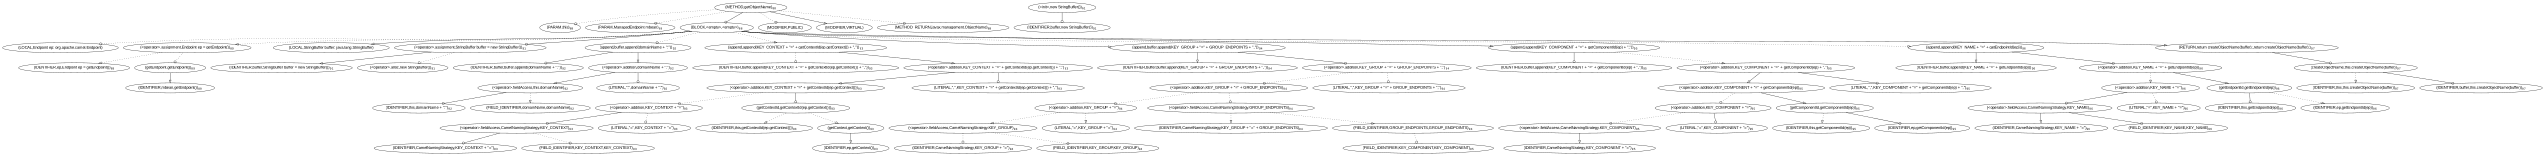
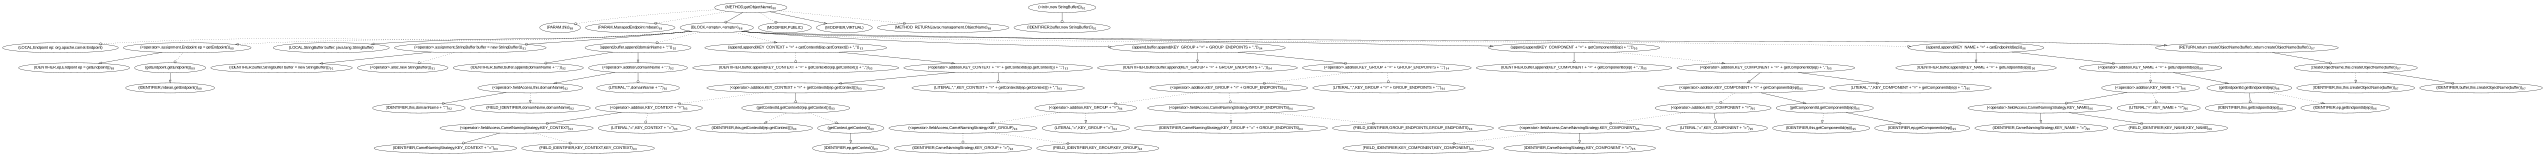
edge "(<operator>.assignment,Endpoint ep = getEndpoint())" -> "(IDENTIFIER,ep,Endpoint ep = getEndpoint())": style dotted -> solid
edge "(<operator>.fieldAccess,CamelNamingStrategy.GROUP_ENDPOINTS)" -> "(FIELD_IDENTIFIER,GROUP_ENDPOINTS,GROUP_ENDPOINTS)": arrowhead onormal -> odot
edge "(FIELD_IDENTIFIER,GROUP_ENDPOINTS,GROUP_ENDPOINTS)" -> "(FIELD_IDENTIFIER,KEY_COMPONENT,KEY_COMPONENT)": now "(<operator>.fieldAccess,CamelNamingStrategy.KEY_COMPONENT)" -> "(FIELD_IDENTIFIER,KEY_COMPONENT,KEY_COMPONENT)"
